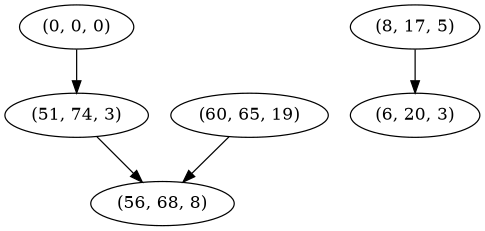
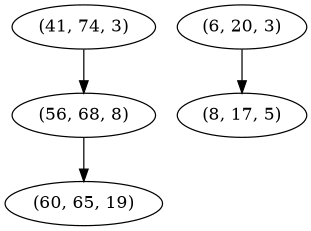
node "(0, 0, 0)": removed
edge "(8, 17, 5)" -> "(6, 20, 3)": reversed
node "(51, 74, 3)": label "(51, 74, 3)" -> "(41, 74, 3)"
edge "(60, 65, 19)" -> "(56, 68, 8)": reversed
